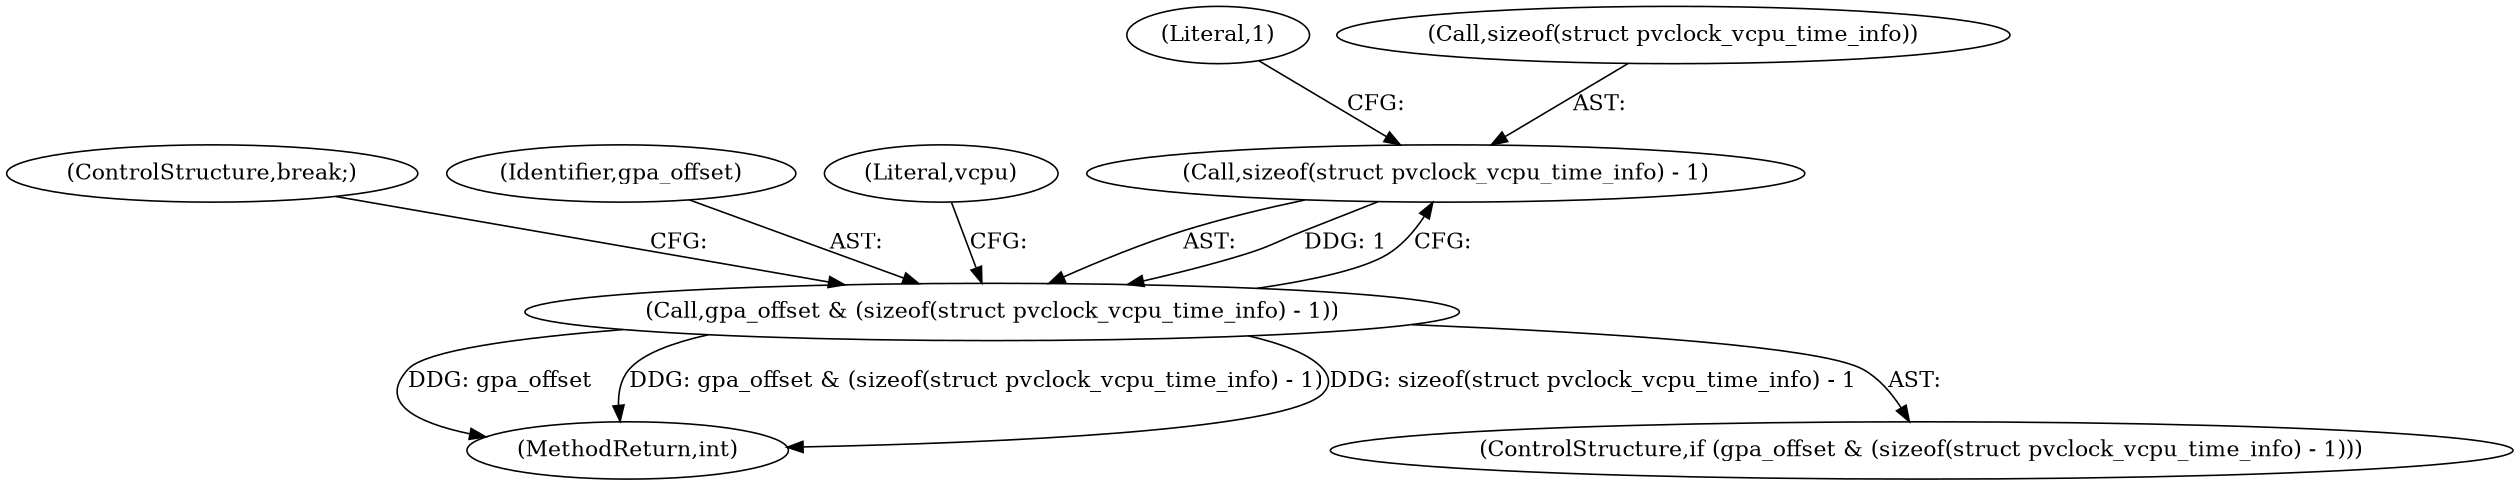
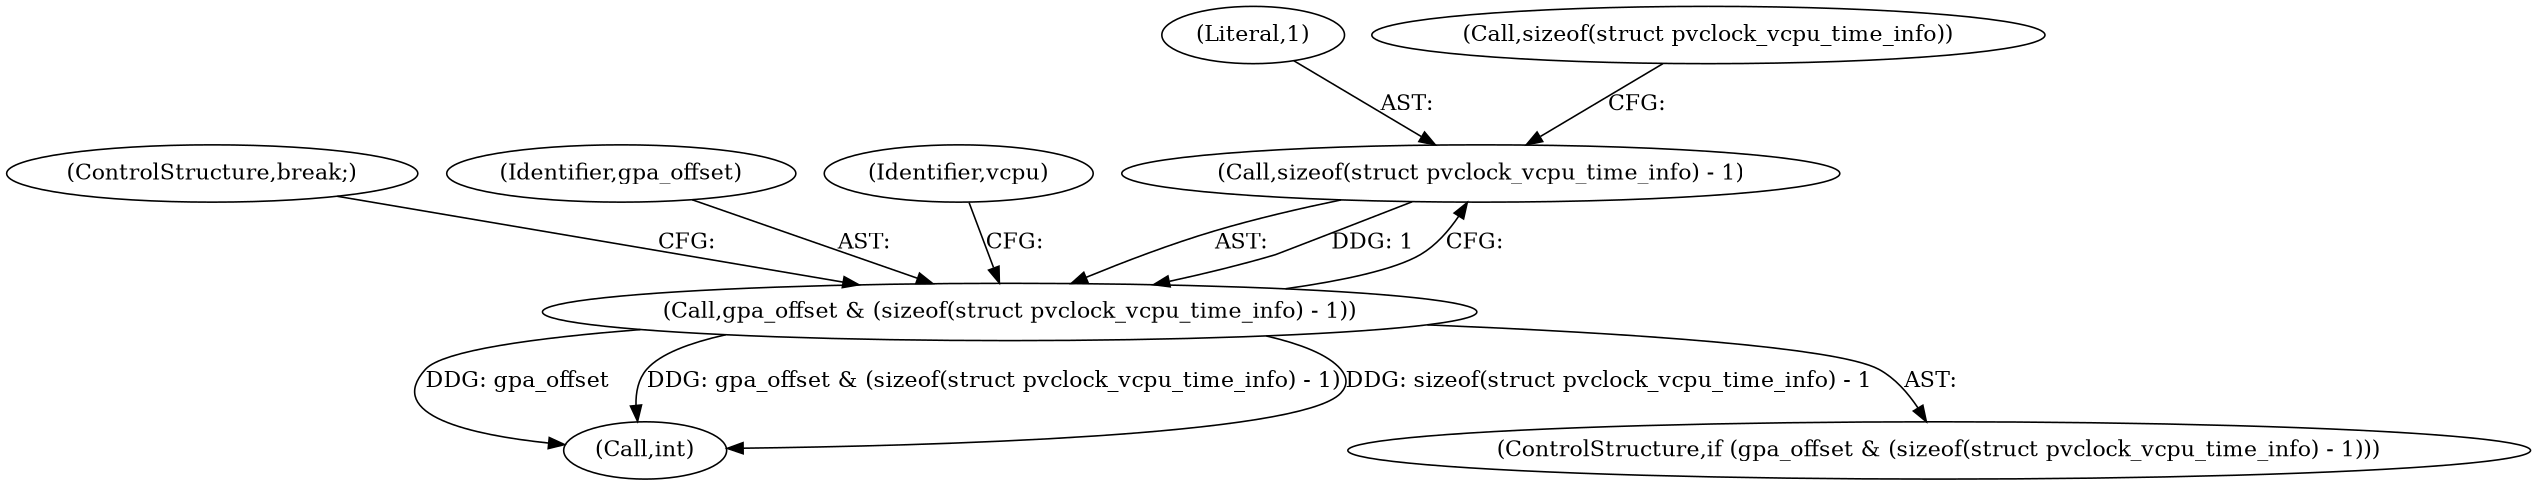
edge "(Literal,1)" -> "(Call,sizeof(struct pvclock_vcpu_time_info) - 1)": label "CFG: " -> "AST: "
edge "(Call,sizeof(struct pvclock_vcpu_time_info))" -> "(Call,sizeof(struct pvclock_vcpu_time_info) - 1)": label "AST: " -> "CFG: "
node "(Literal,vcpu)": label "(Literal,vcpu)" -> "(Identifier,vcpu)"
node "(MethodReturn,int)": label "(MethodReturn,int)" -> "(Call,int)"
